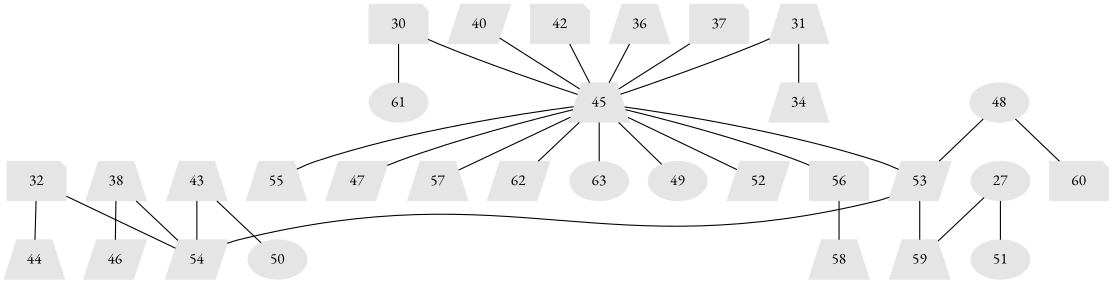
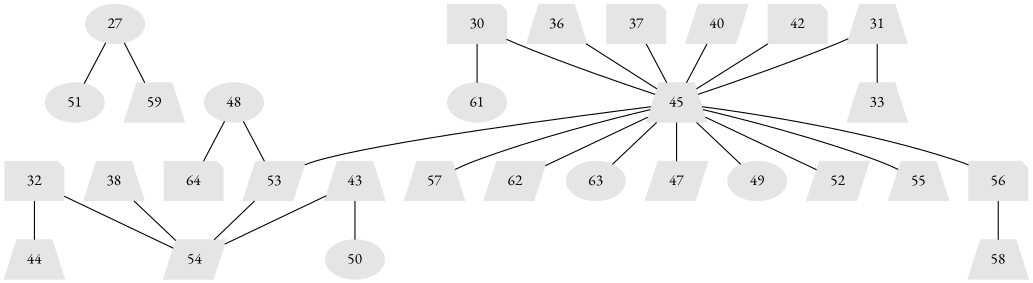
node "34": label "34" -> "33"
node "60": label "60" -> "64"
edge "53" -- "59": removed
node "46": removed
